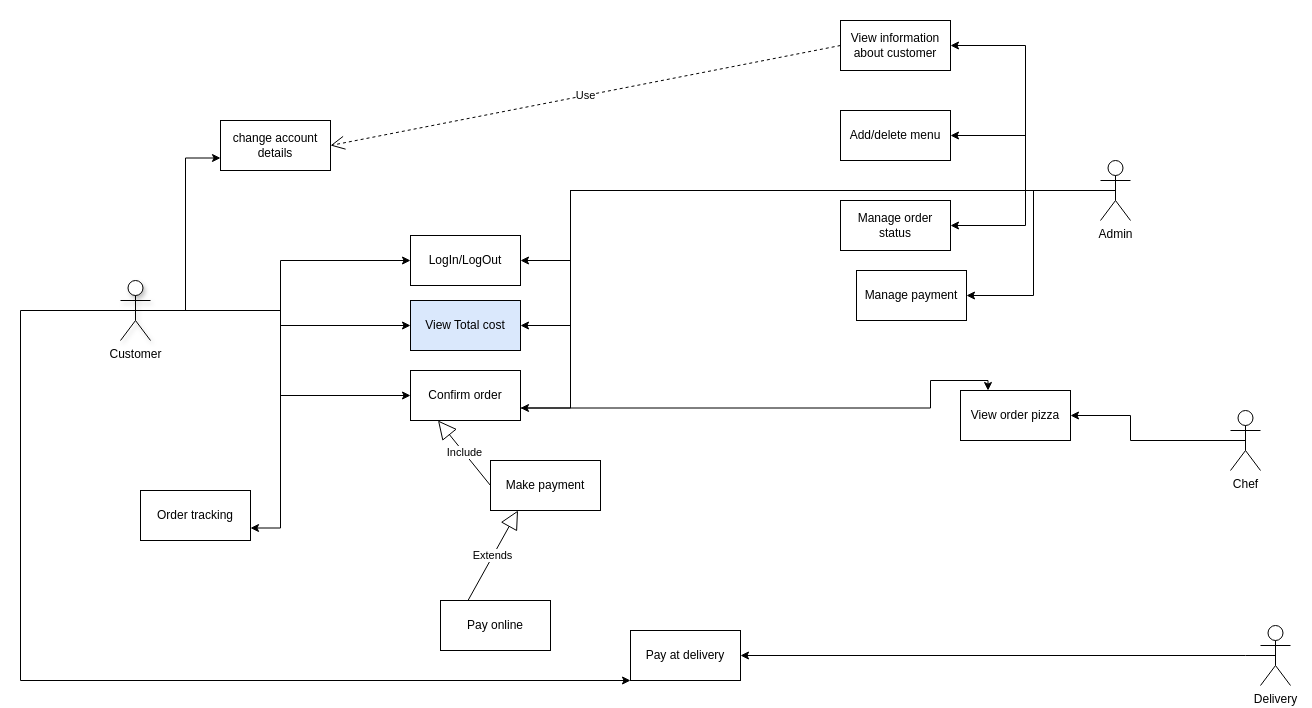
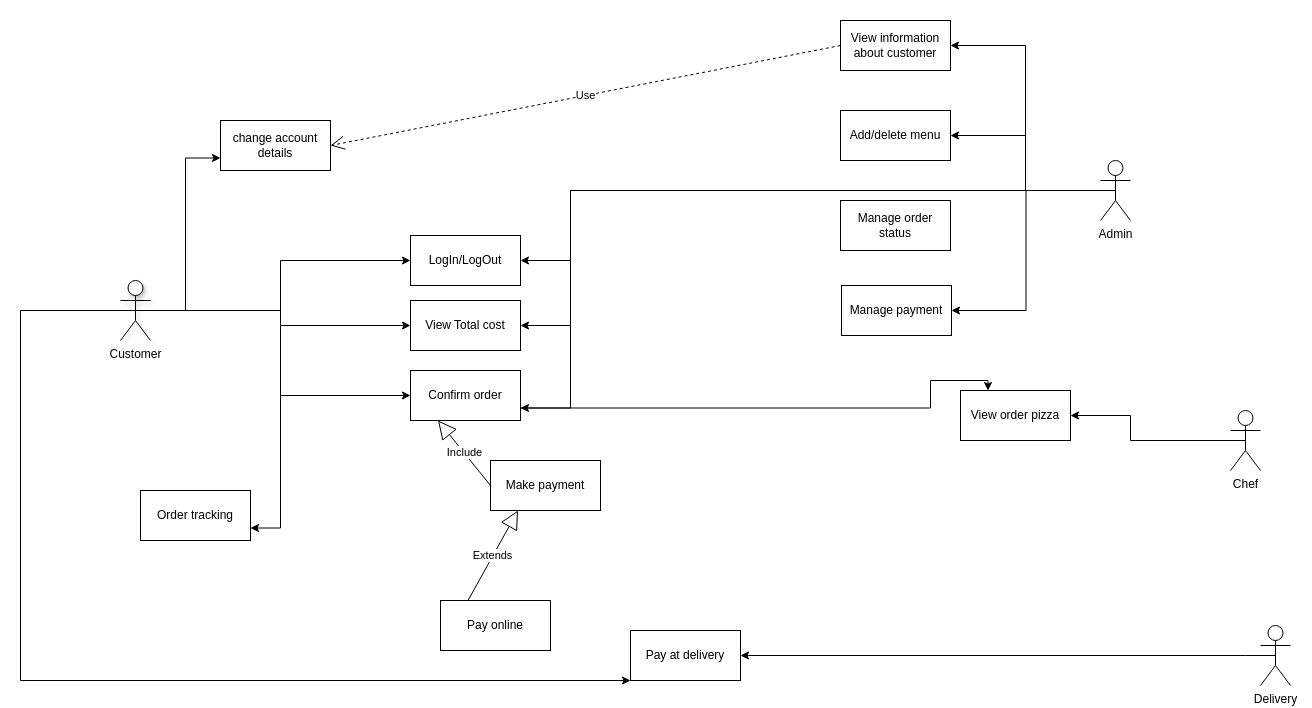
edge "Admin" -> "Manage order status": removed
node "Manage payment": moved (912, 296) -> (897, 311)
node "View Total cost": fillcolor #dae8fc -> #ffffff
